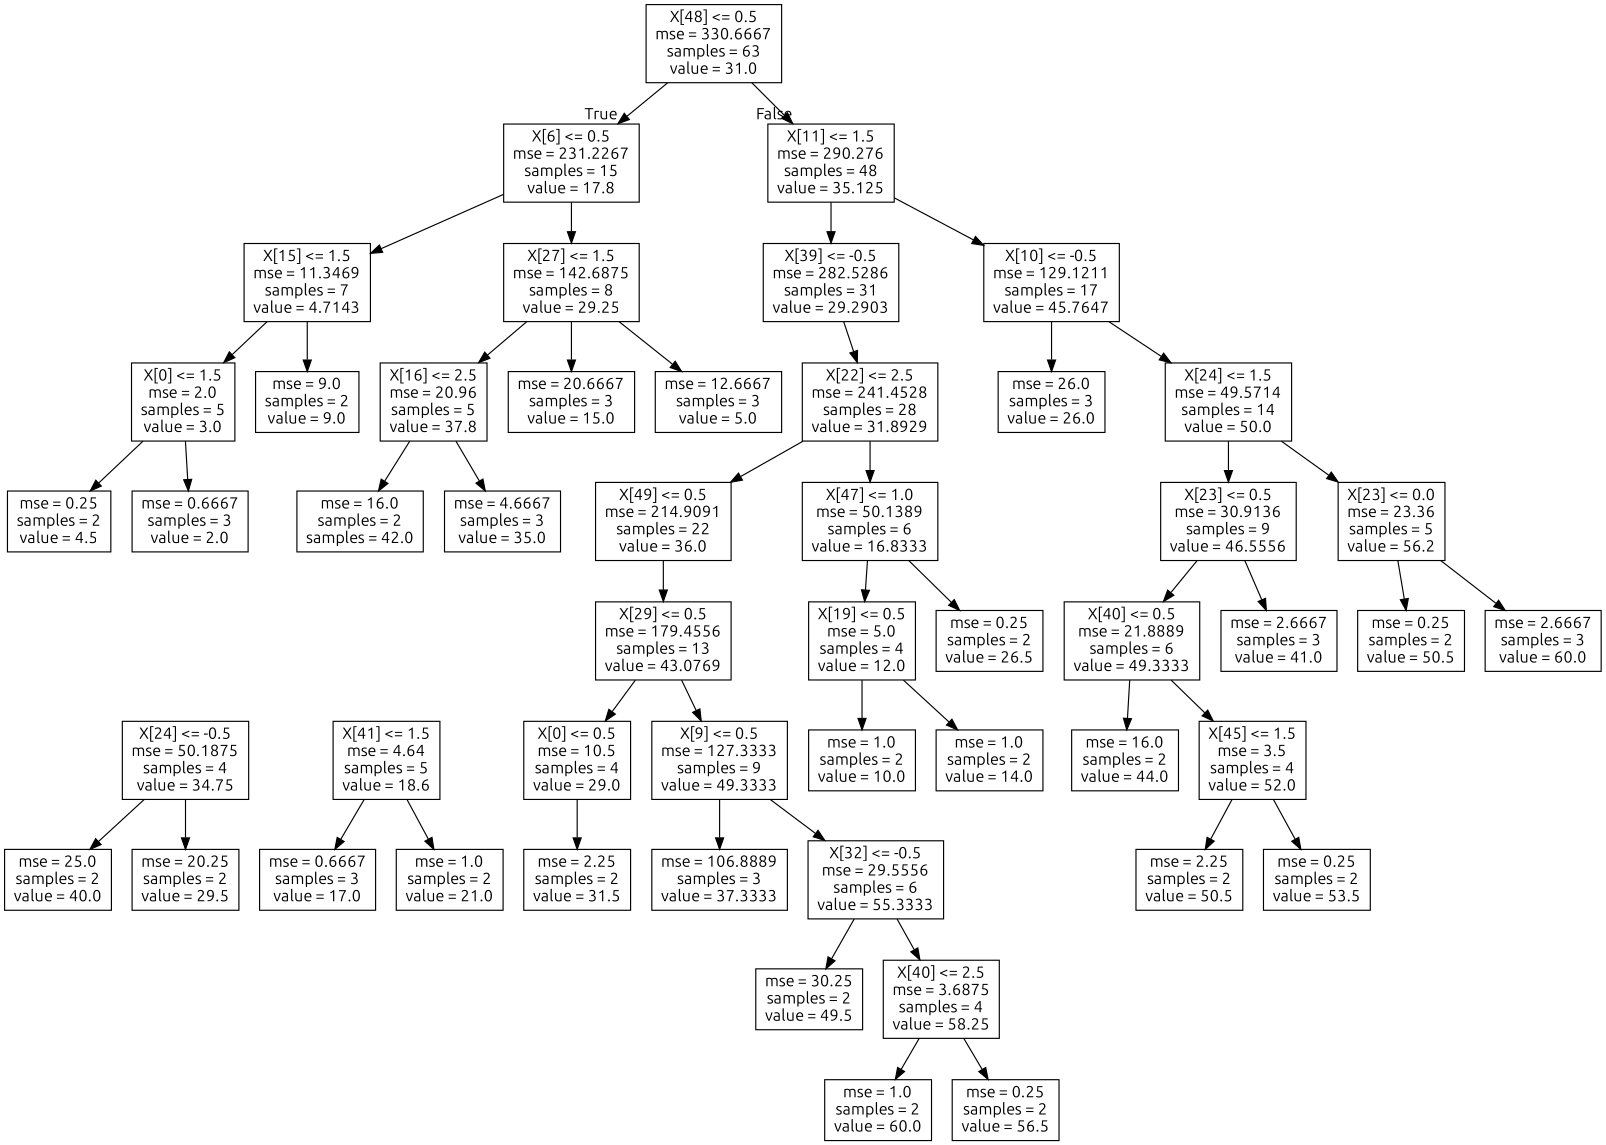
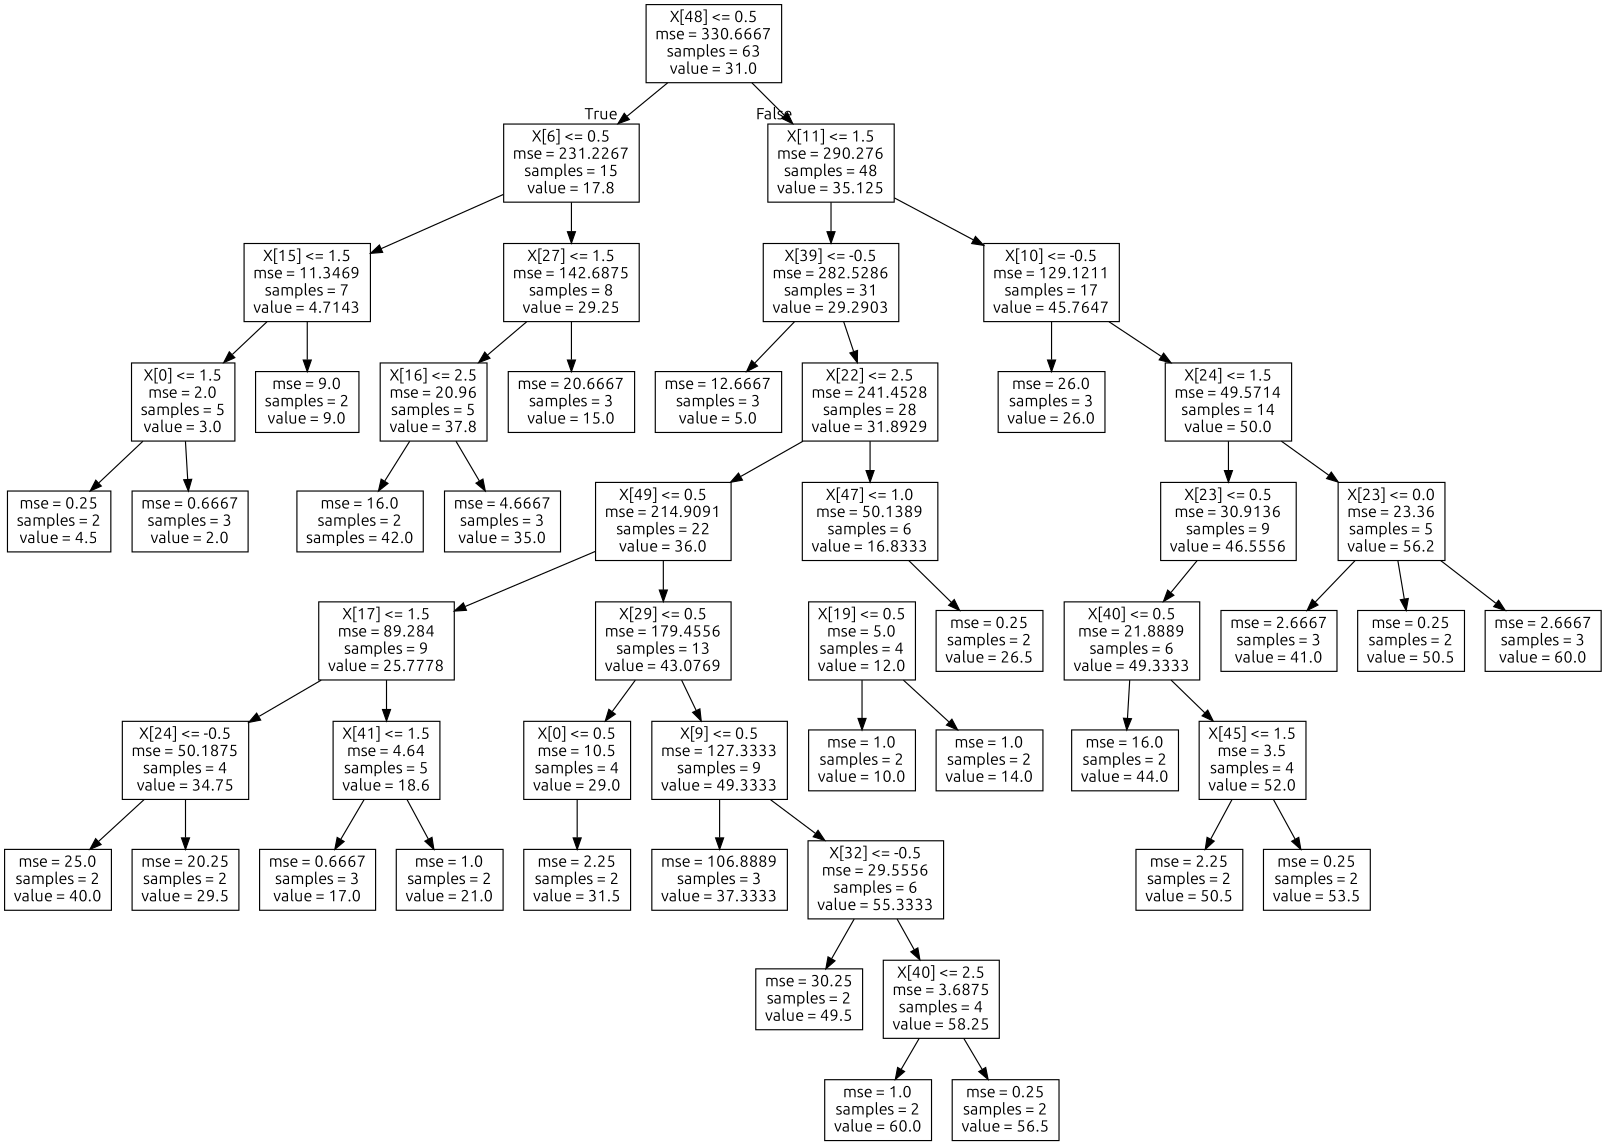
edge "X[27] <= 1.5 mse = 142.6875 samples = 8 value = 29.25" -> "mse = 12.6667 samples = 3 value = 5.0": now "X[39] <= -0.5 mse = 282.5286 samples = 31 value = 29.2903" -> "mse = 12.6667 samples = 3 value = 5.0"
edge "X[47] <= 1.0 mse = 50.1389 samples = 6 value = 16.8333" -> "X[19] <= 0.5 mse = 5.0 samples = 4 value = 12.0": removed
edge "X[23] <= 0.5 mse = 30.9136 samples = 9 value = 46.5556" -> "mse = 2.6667 samples = 3 value = 41.0": now "X[23] <= 0.0 mse = 23.36 samples = 5 value = 56.2" -> "mse = 2.6667 samples = 3 value = 41.0"
node "X[17] <= 1.5 mse = 89.284 samples = 9 value = 25.7778": added
